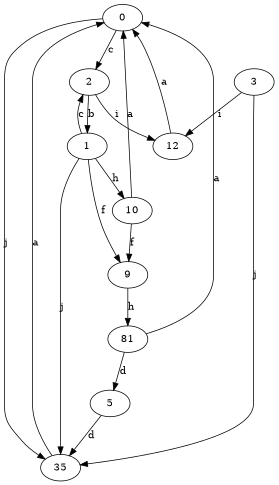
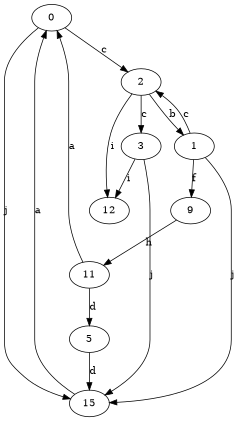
edge "12" -> "0": removed, label "a"
edge "2" -> "3": added, label "c"
node "10": removed
node "81": label "81" -> "11"
node "35": label "35" -> "15"
